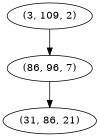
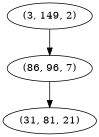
node "(3, 109, 2)": label "(3, 109, 2)" -> "(3, 149, 2)"
node "(31, 86, 21)": label "(31, 86, 21)" -> "(31, 81, 21)"
